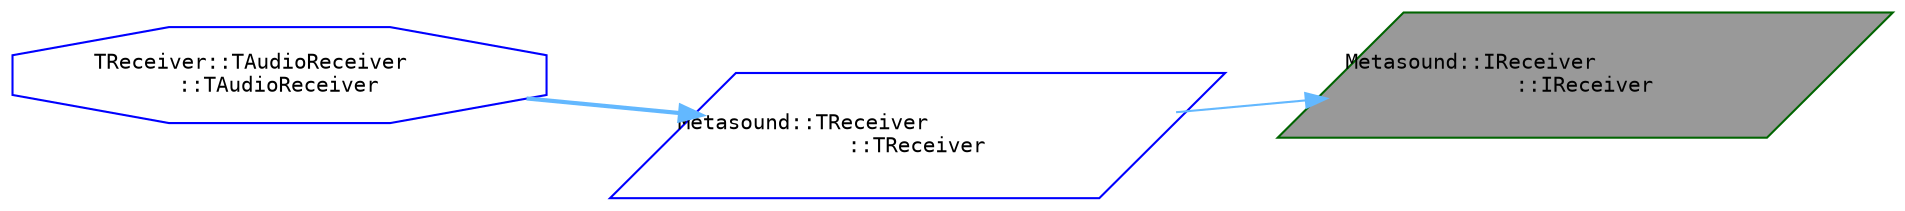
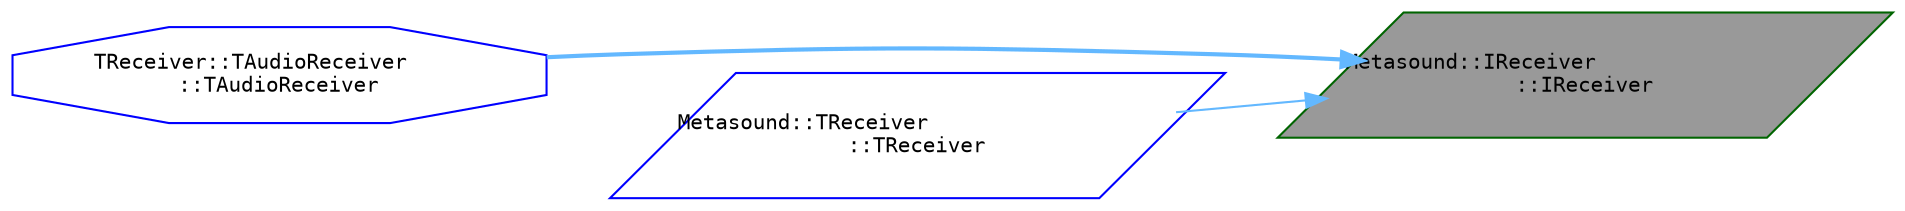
edge "TReceiver::TAudioReceiver ::TAudioReceiver" -> "Metasound::TReceiver ::TReceiver": now "TReceiver::TAudioReceiver ::TAudioReceiver" -> "Metasound::IReceiver ::IReceiver"
